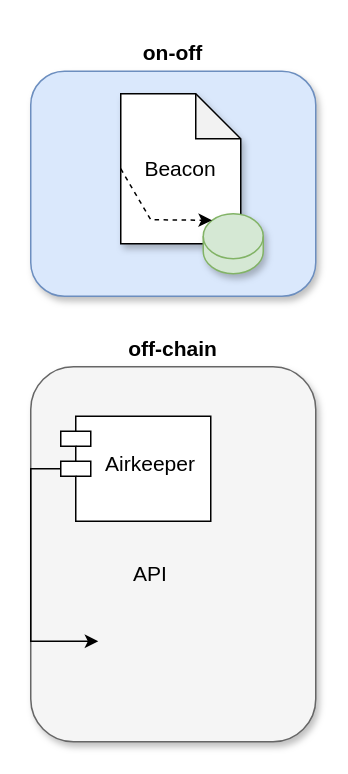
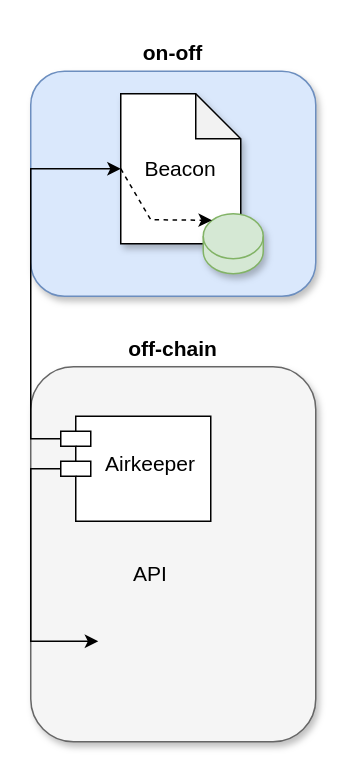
edge "Airkeeper" -> "Beacon": added
